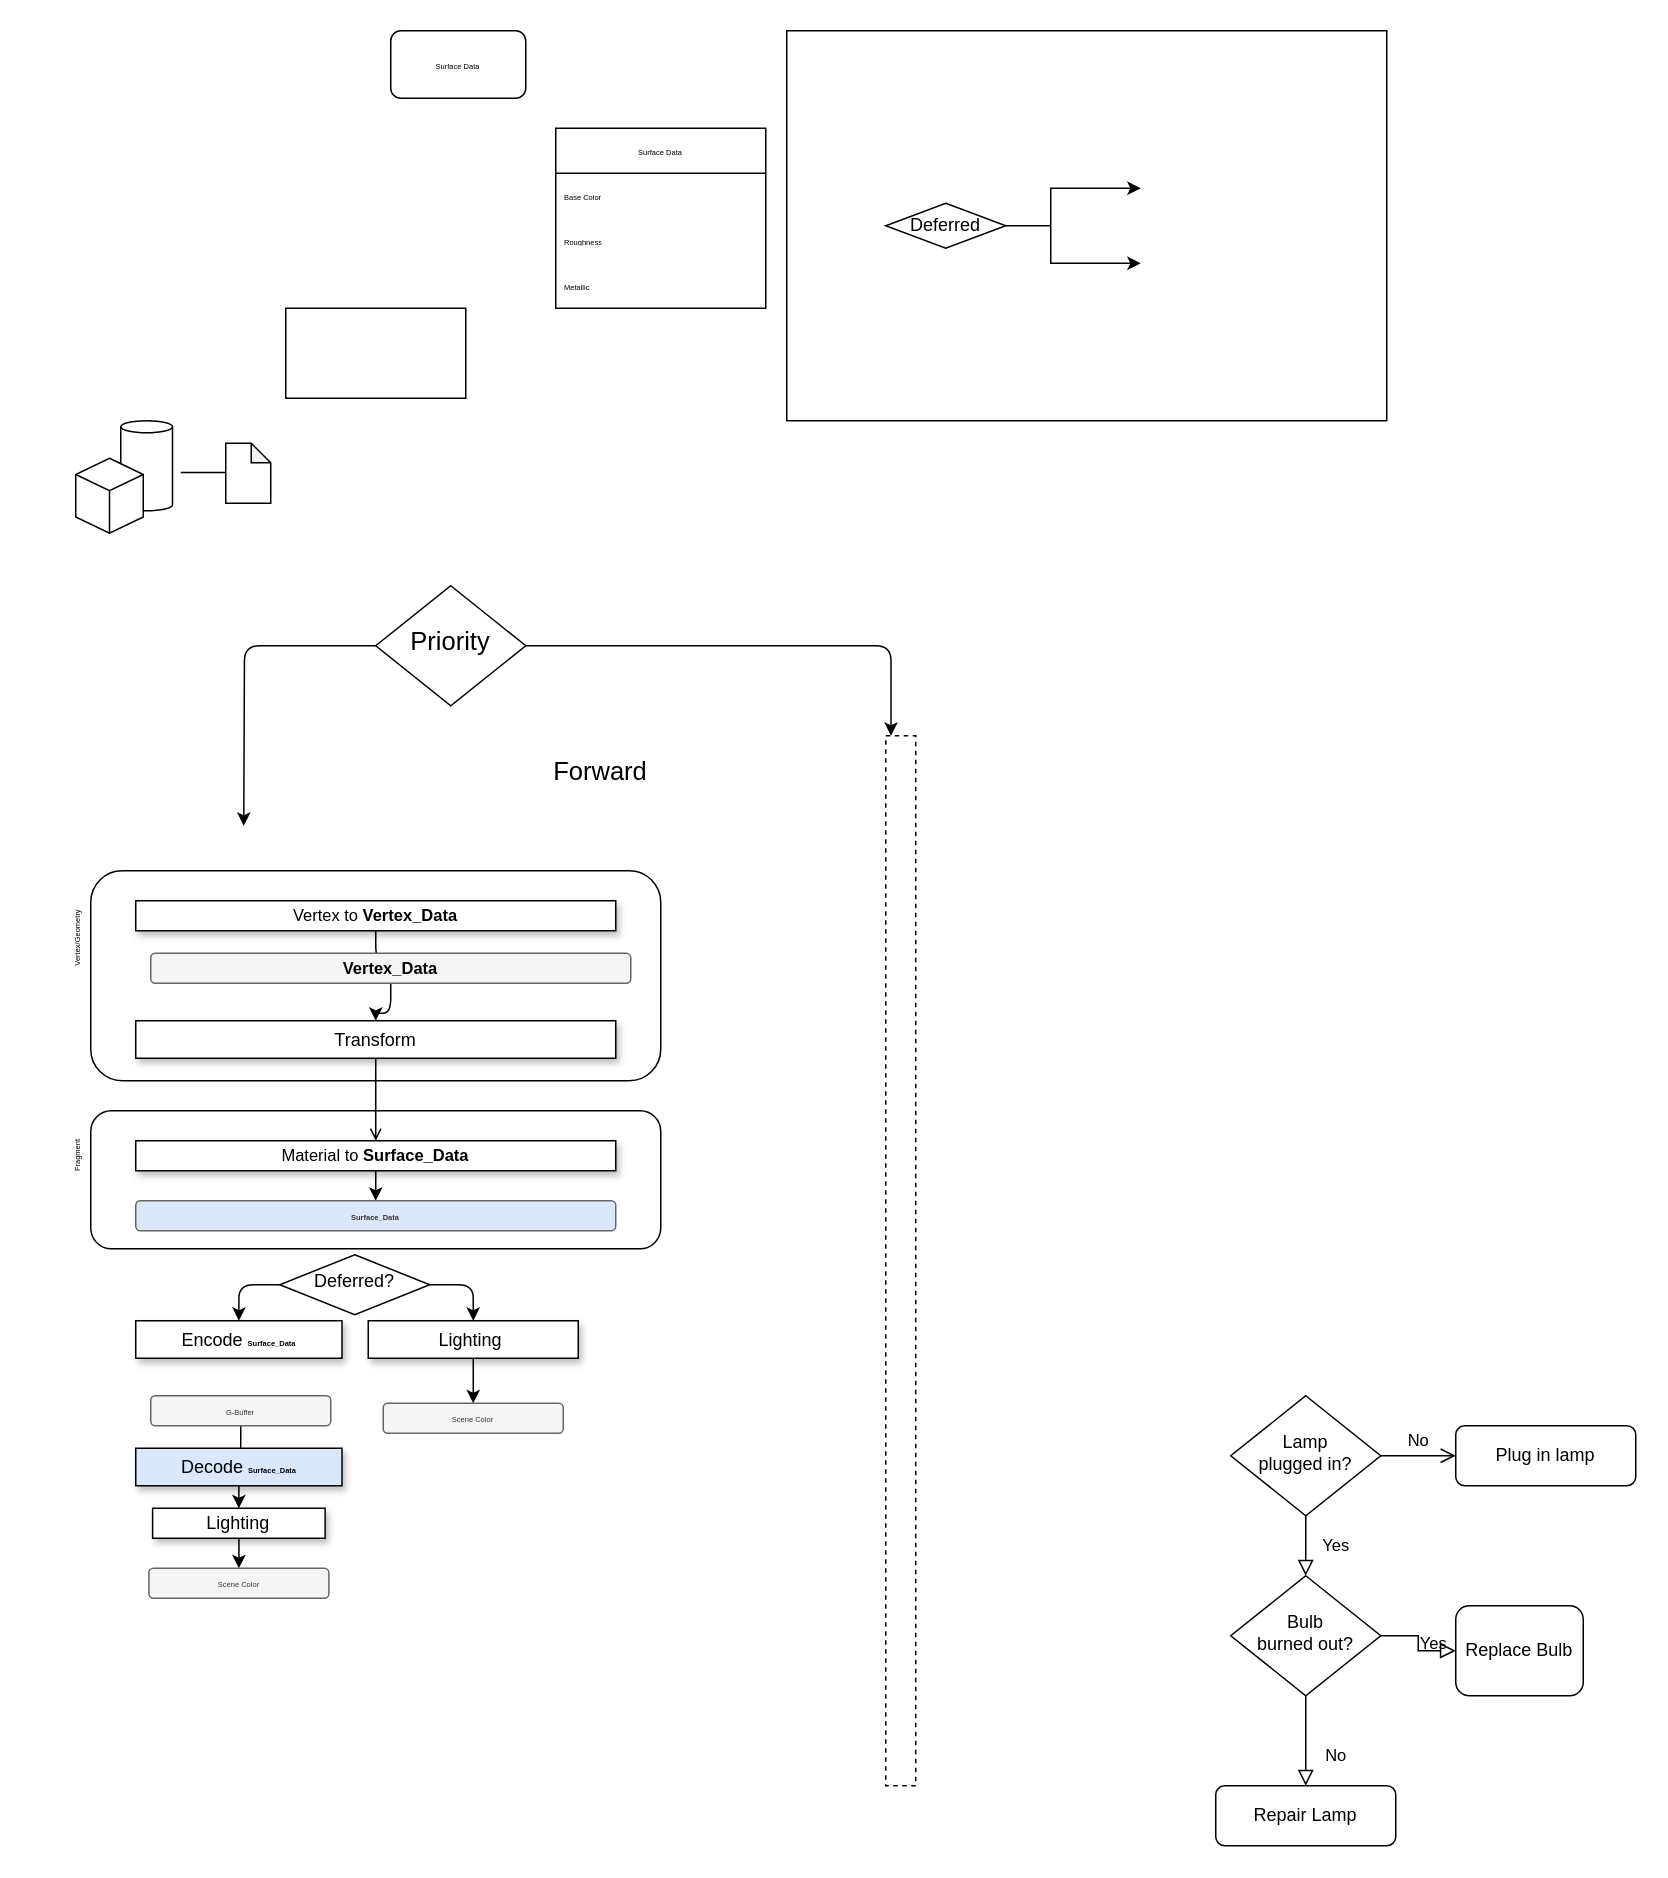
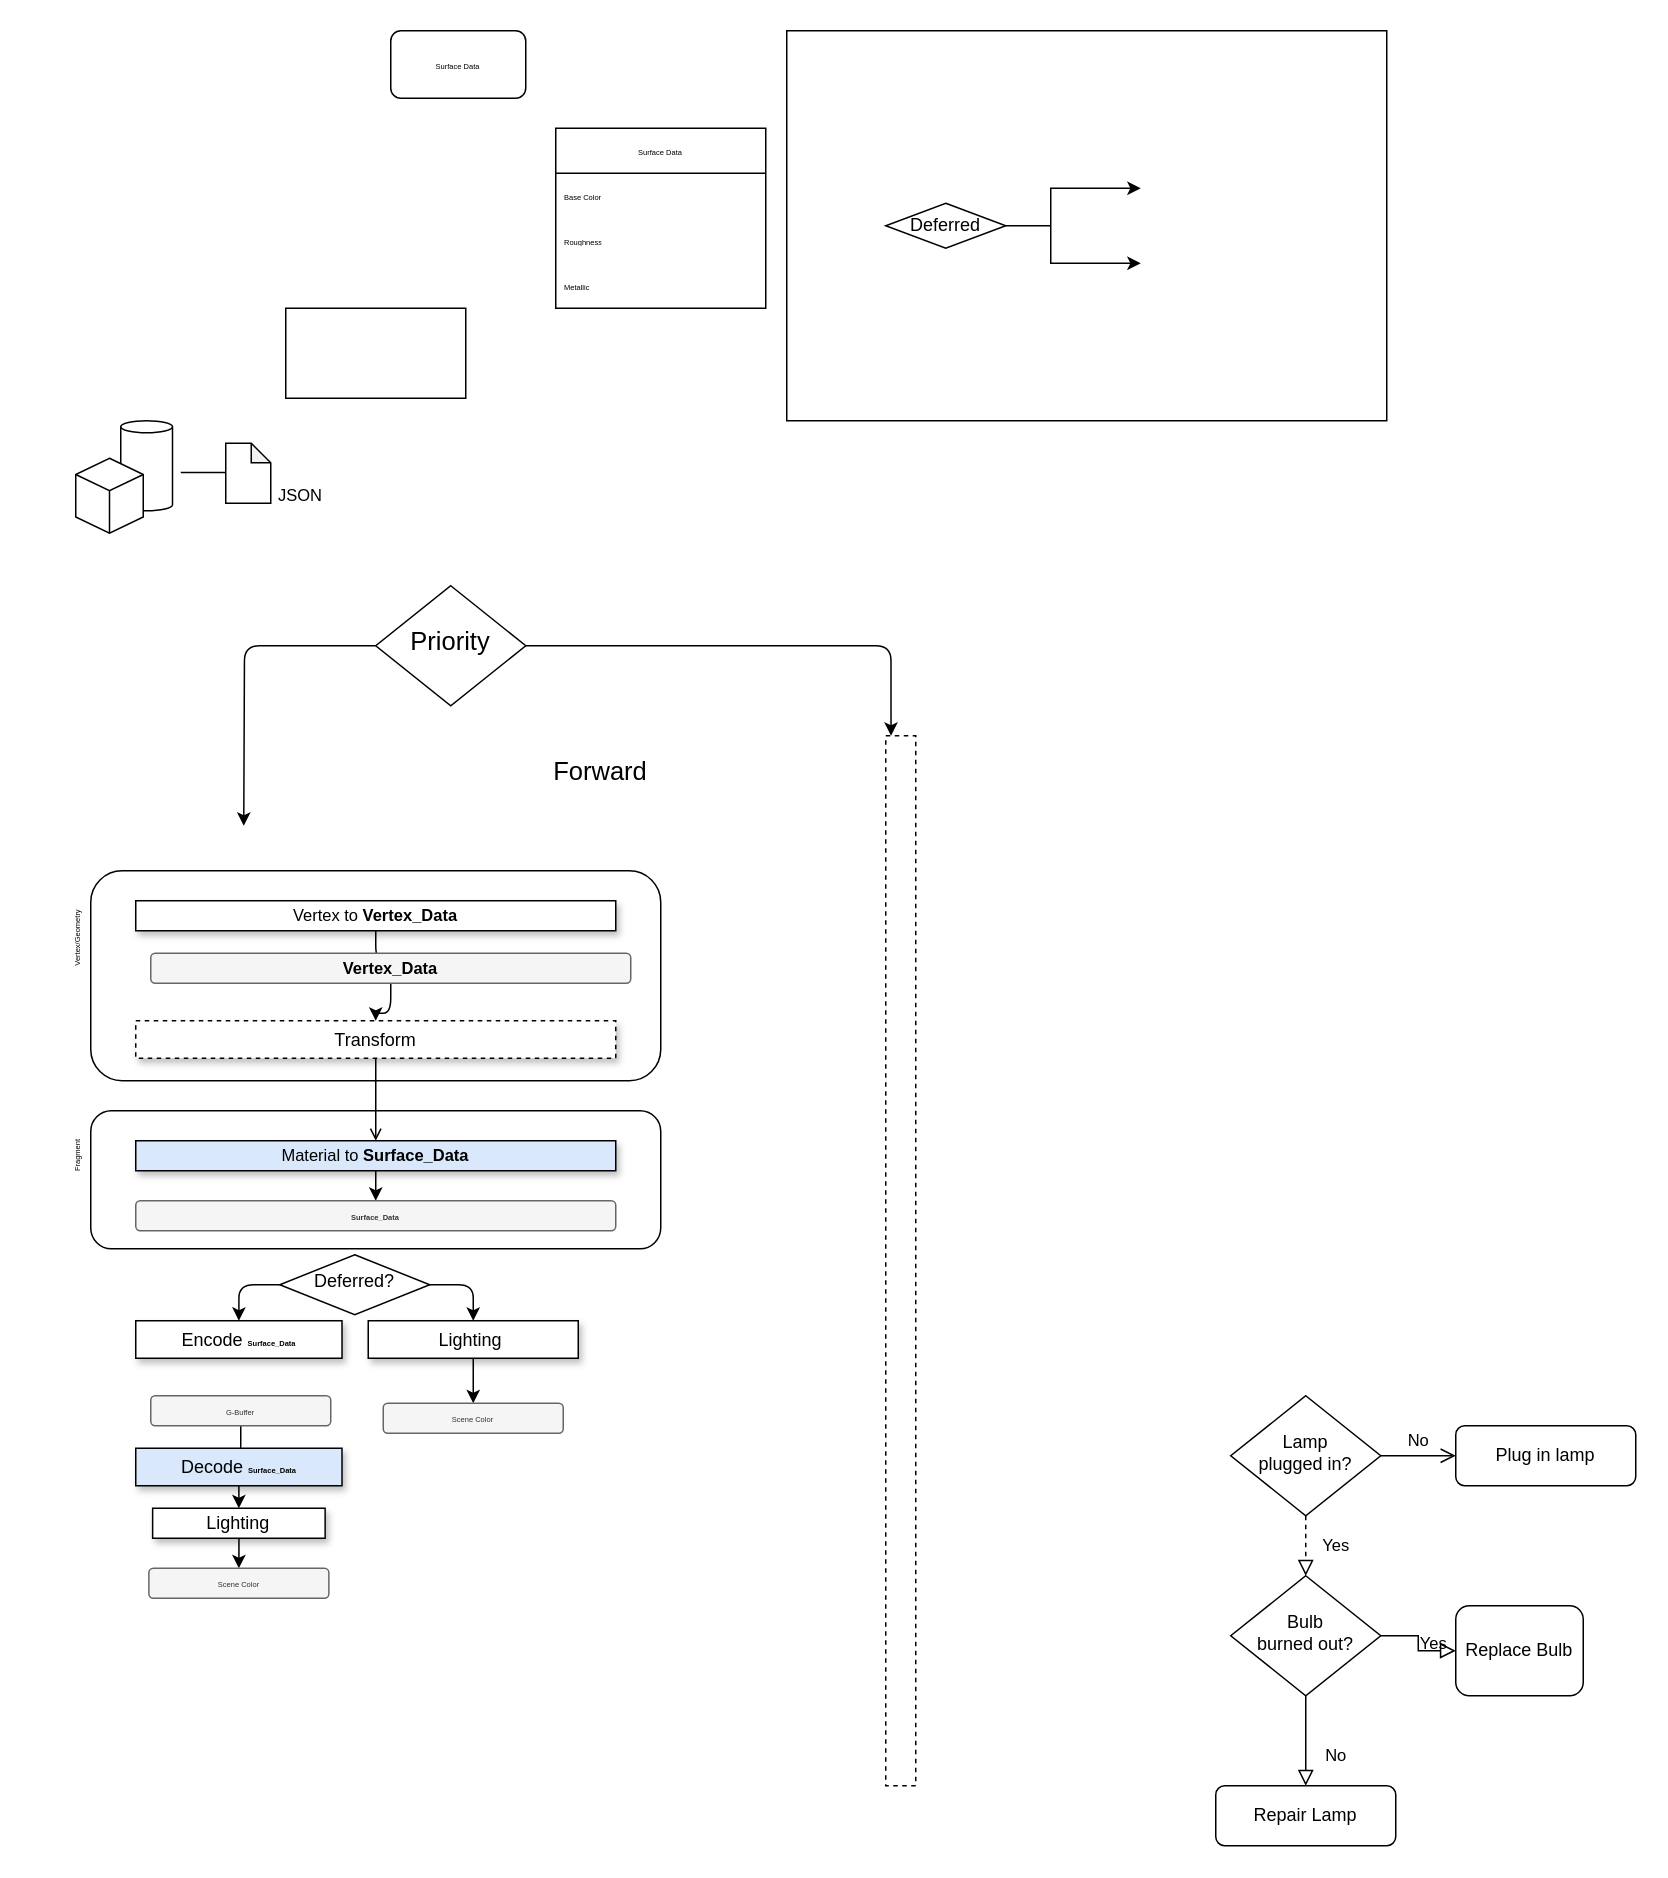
node "JSON": added
node "Transform": style solid -> dashed
node "Material to Surface_Data": fillcolor #ffffff -> #dae8fc
node "Surface_Data": fillcolor #dae8fc -> #f5f5f5
edge "Lamp plugged in?" -> "Bulb burned out?": style solid -> dashed
